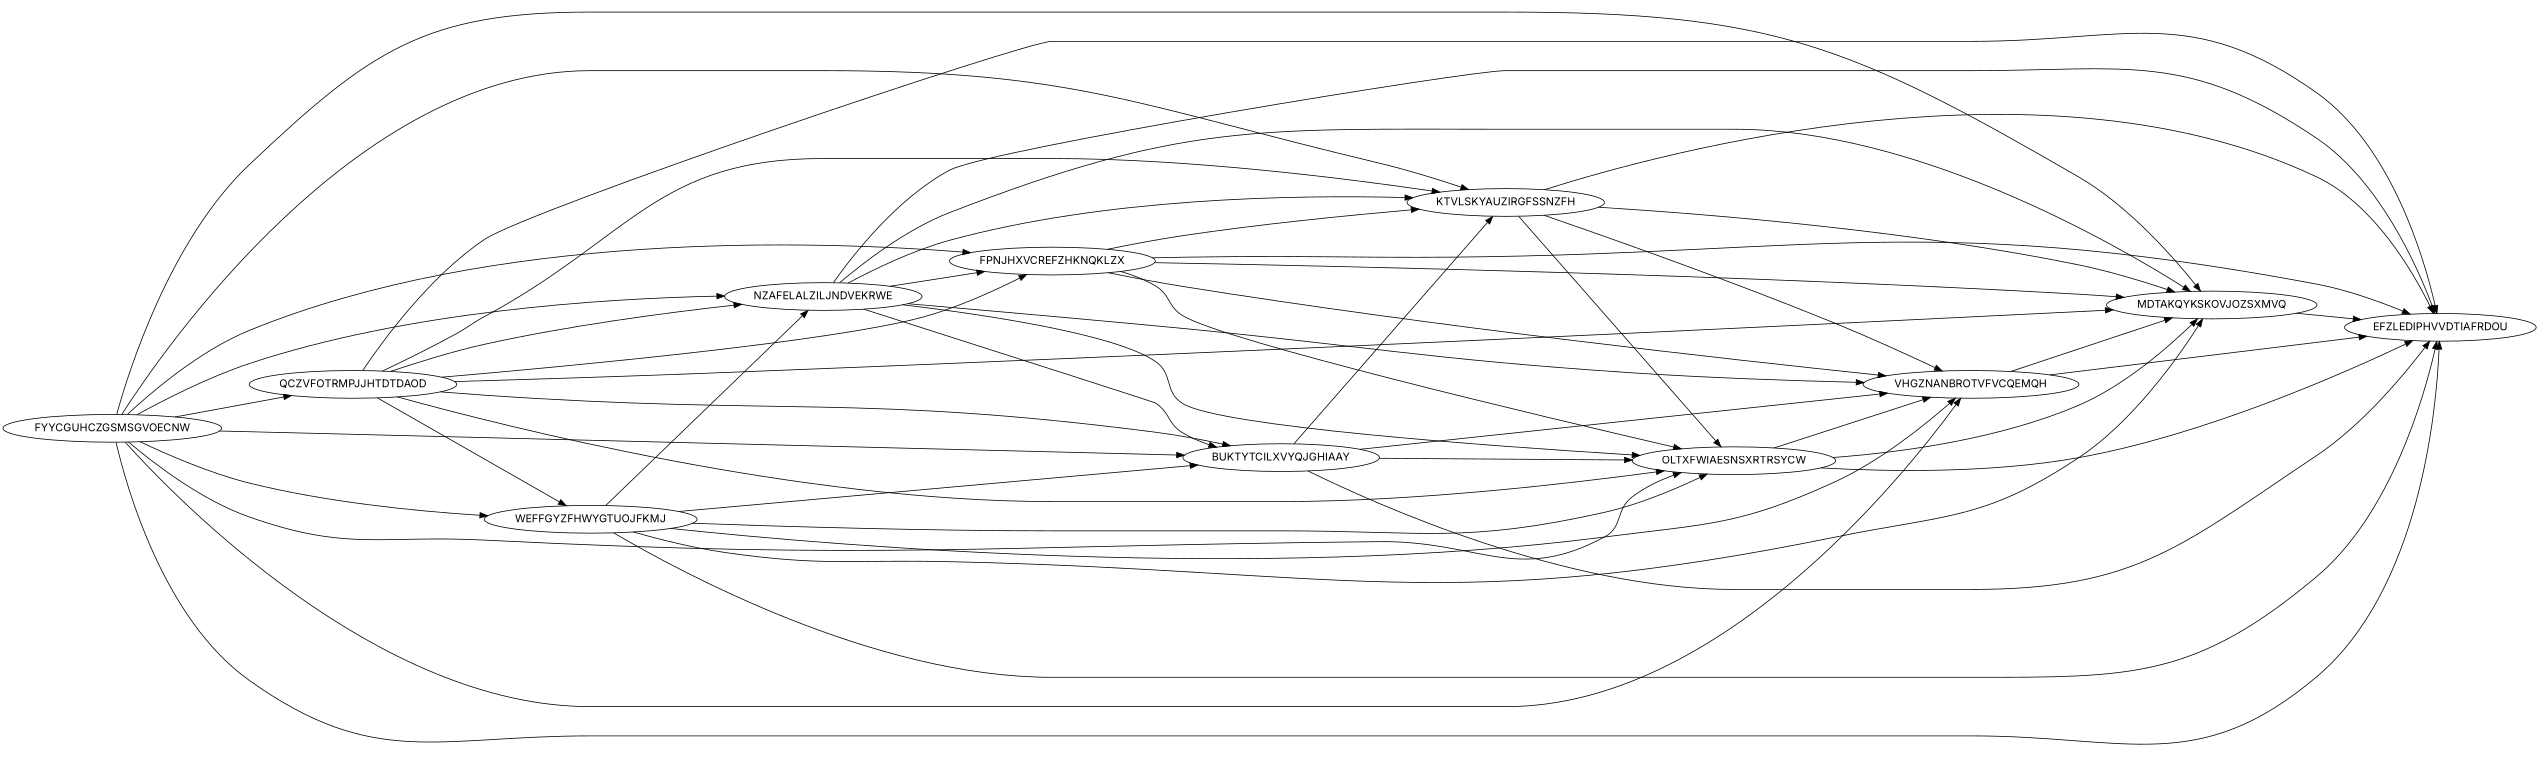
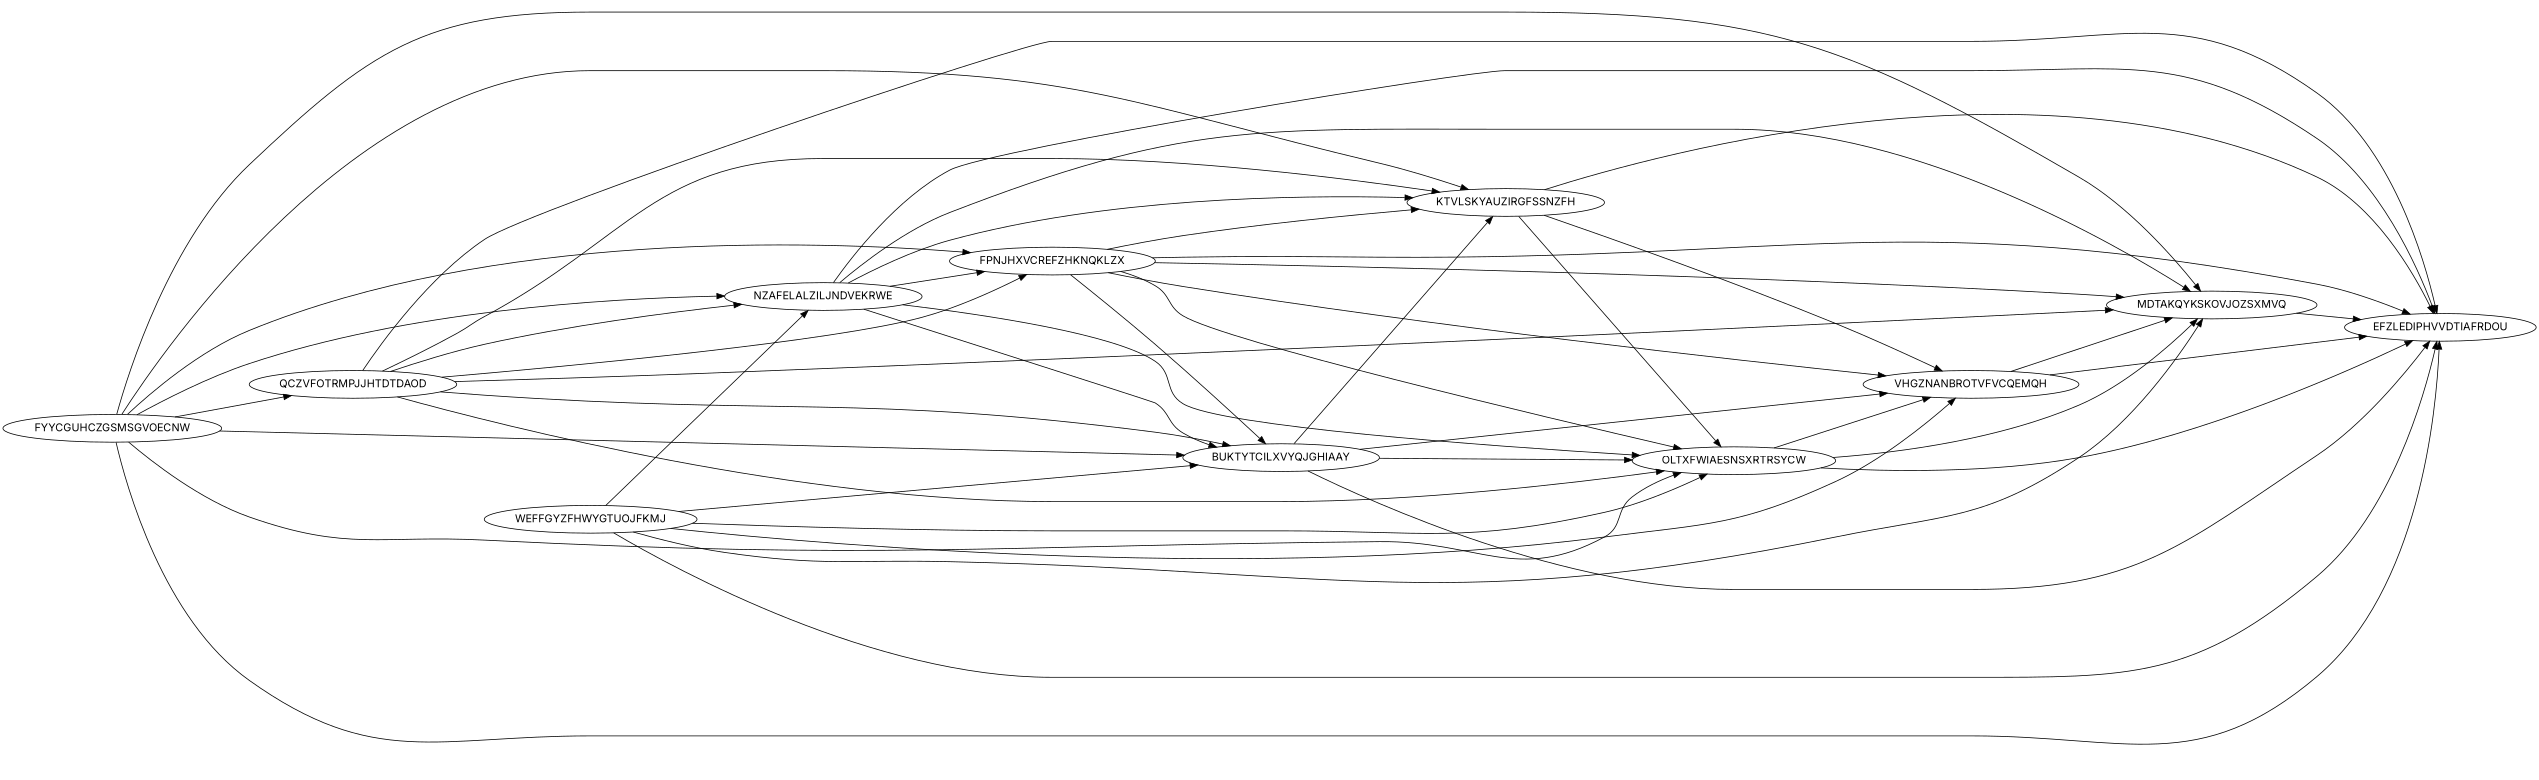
edge "KTVLSKYAUZIRGFSSNZFH" -> "MDTAKQYKSKOVJOZSXMVQ": removed
edge "NZAFELALZILJNDVEKRWE" -> "VHGZNANBROTVFVCQEMQH": removed
edge "FPNJHXVCREFZHKNQKLZX" -> "BUKTYTCILXVYQJGHIAAY": added
edge "QCZVFOTRMPJJHTDTDAOD" -> "WEFFGYZFHWYGTUOJFKMJ": removed
edge "FYYCGUHCZGSMSGVOECNW" -> "WEFFGYZFHWYGTUOJFKMJ": removed
edge "FYYCGUHCZGSMSGVOECNW" -> "VHGZNANBROTVFVCQEMQH": removed
